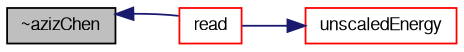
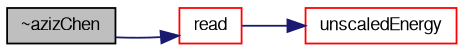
edge "read" -> "~azizChen": reversed
